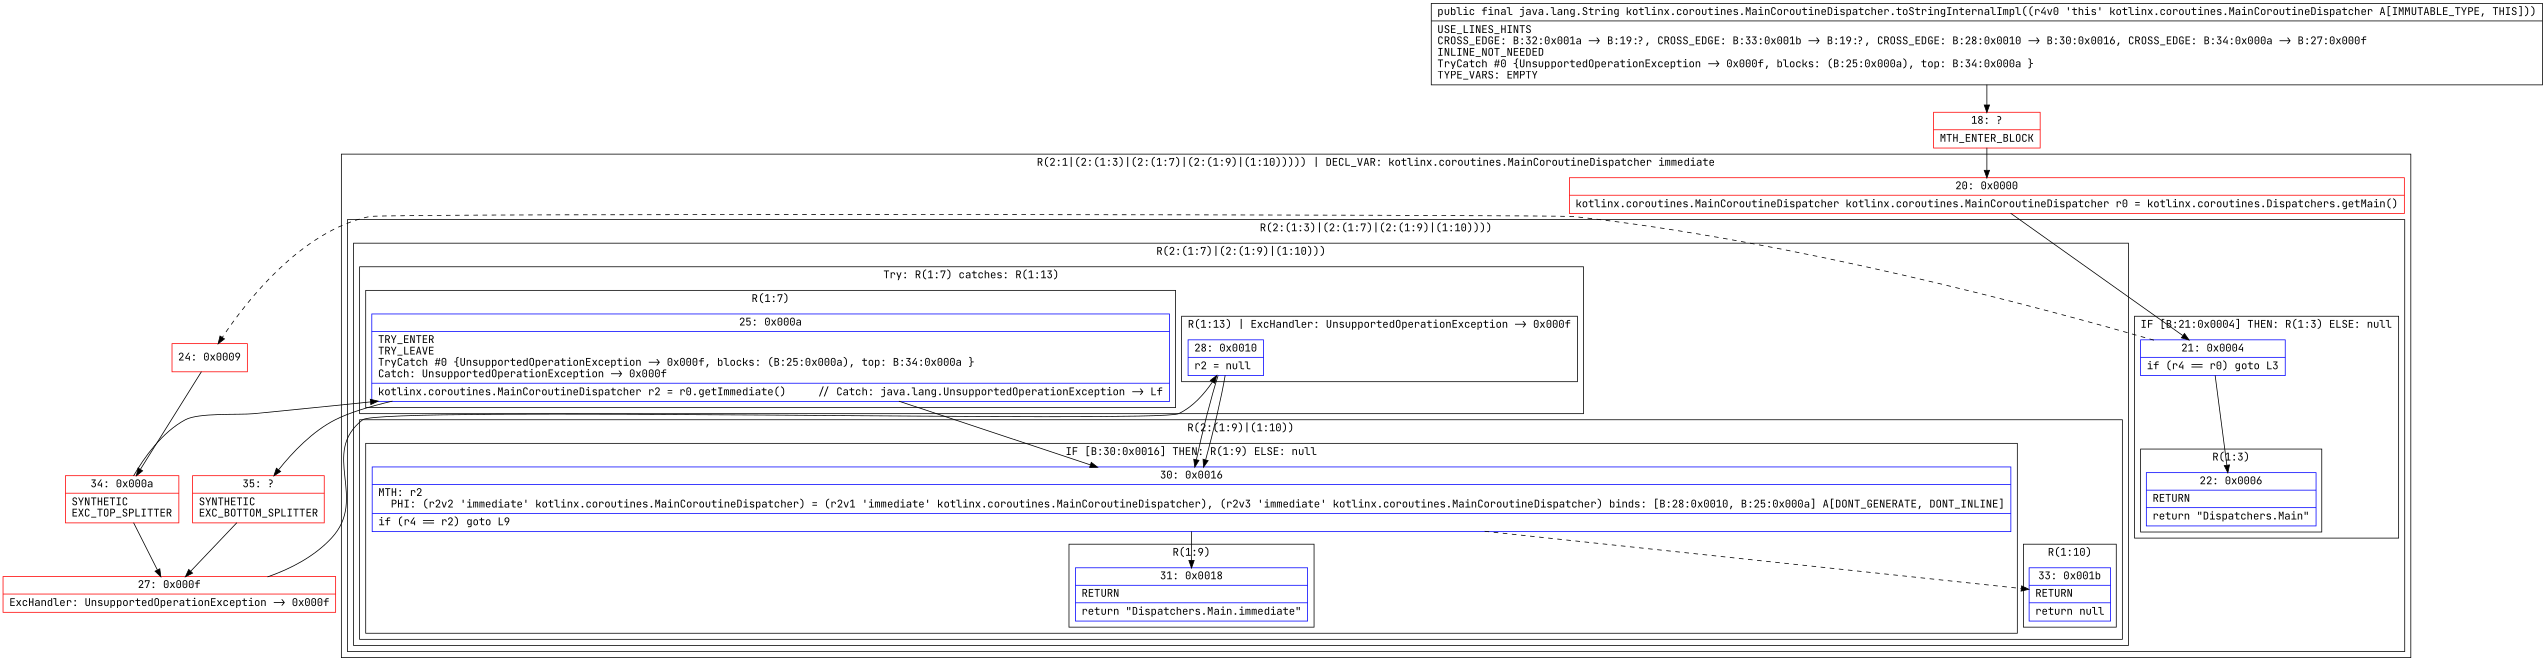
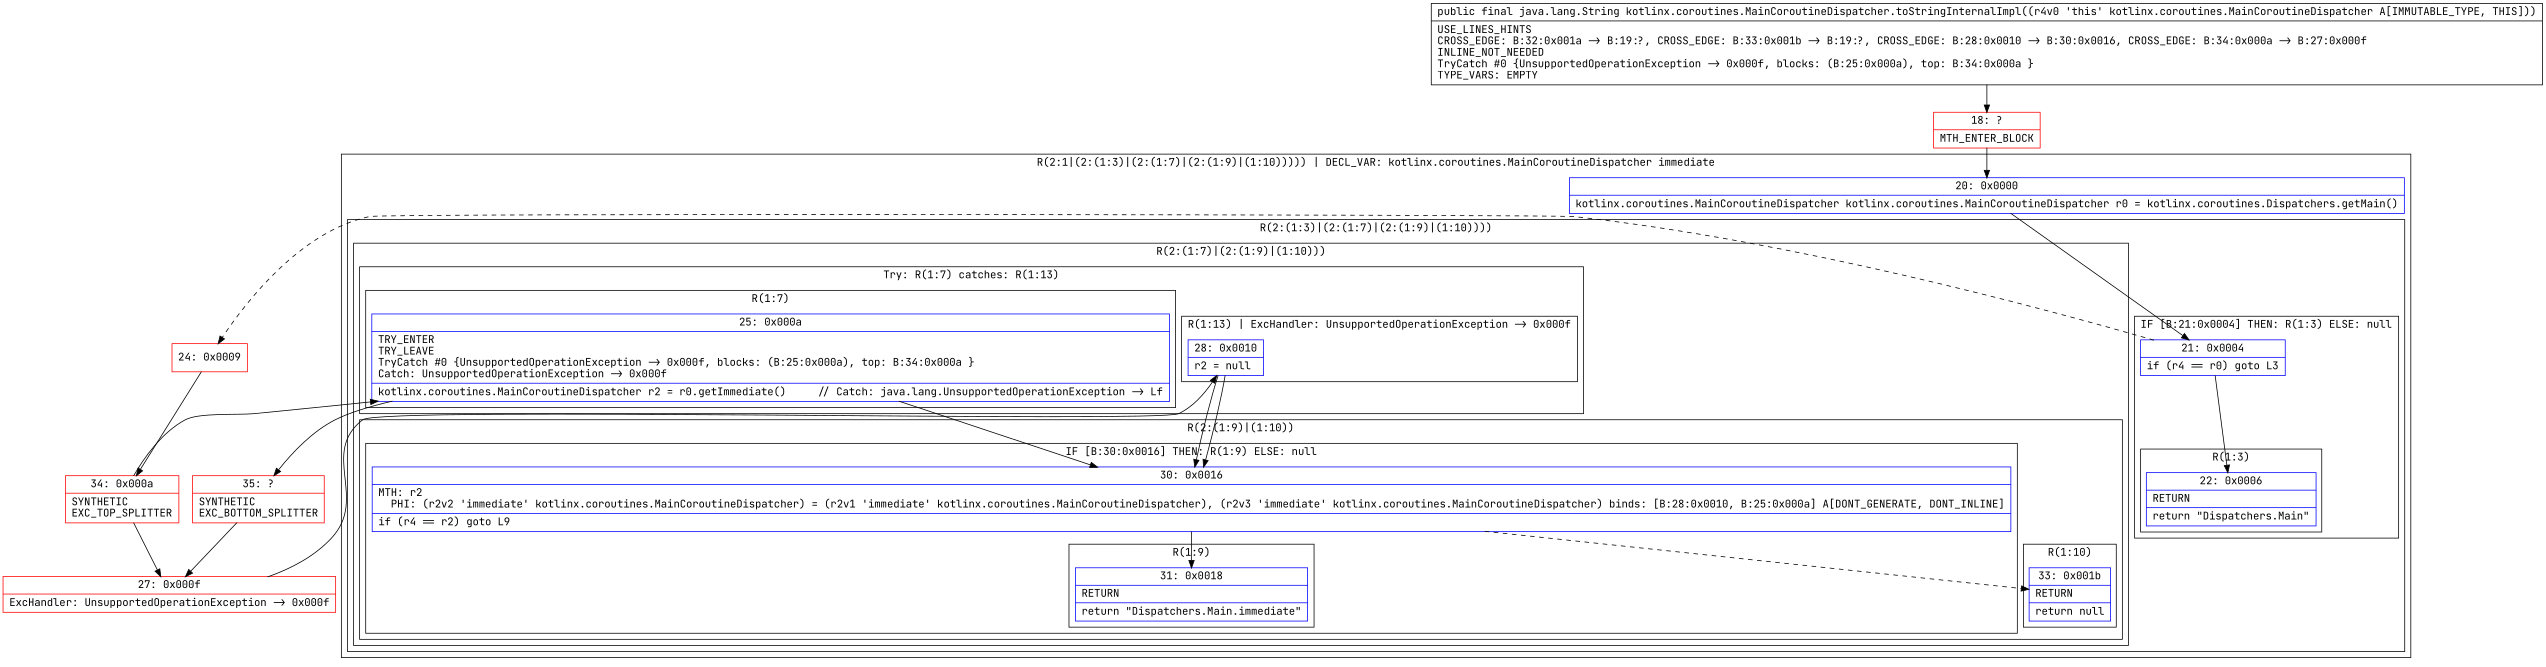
node "20: 0x0000": color red -> blue
